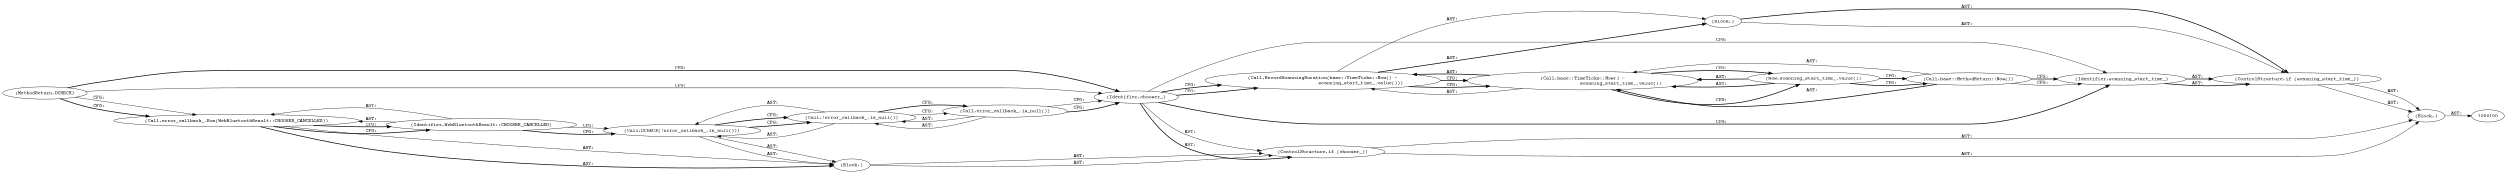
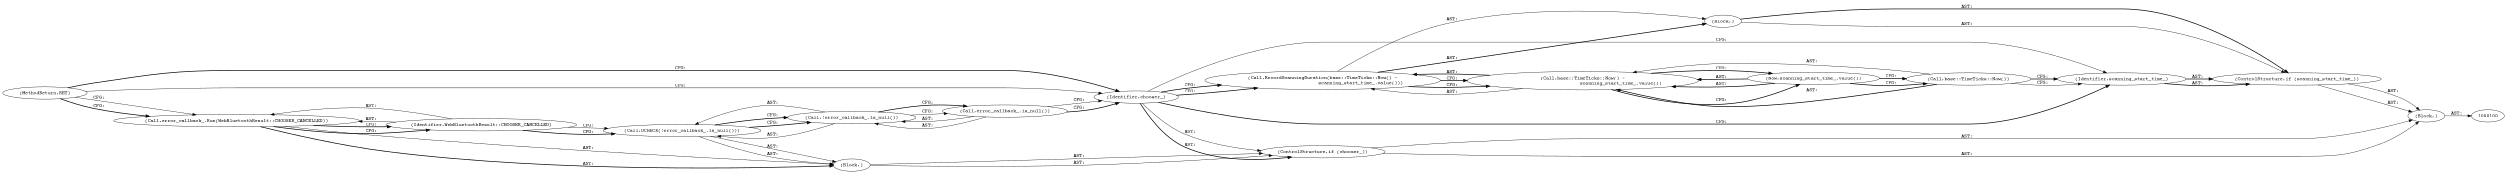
node "(Call,base::MethodReturn::Now())": label "(Call,base::MethodReturn::Now())" -> "(Call,base::TimeTicks::Now())"
node "(MethodReturn,DCHECK)": label "(MethodReturn,DCHECK)" -> "(MethodReturn,RET)"
